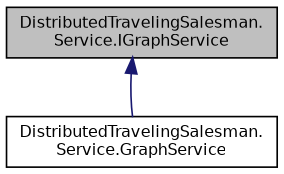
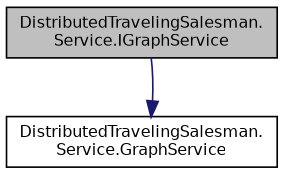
edge "DistributedTravelingSalesman. Service.GraphService" -> "DistributedTravelingSalesman. Service.IGraphService": reversed
